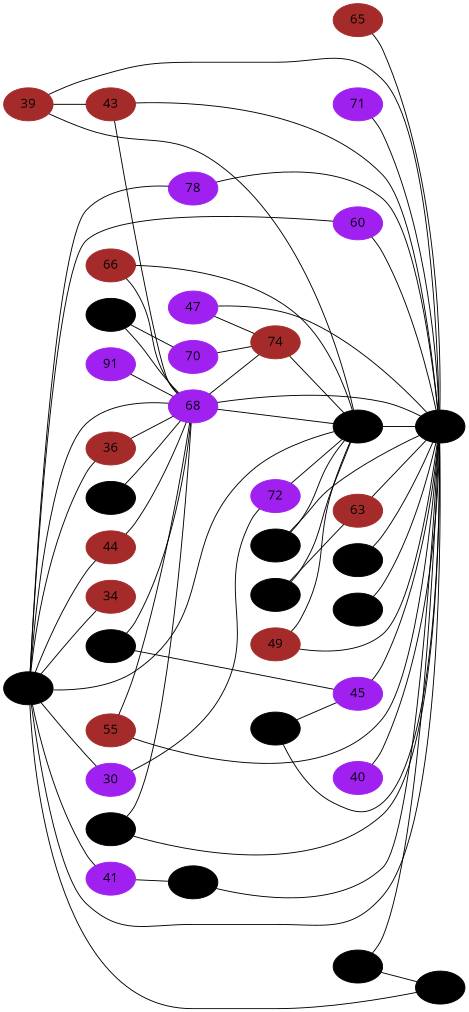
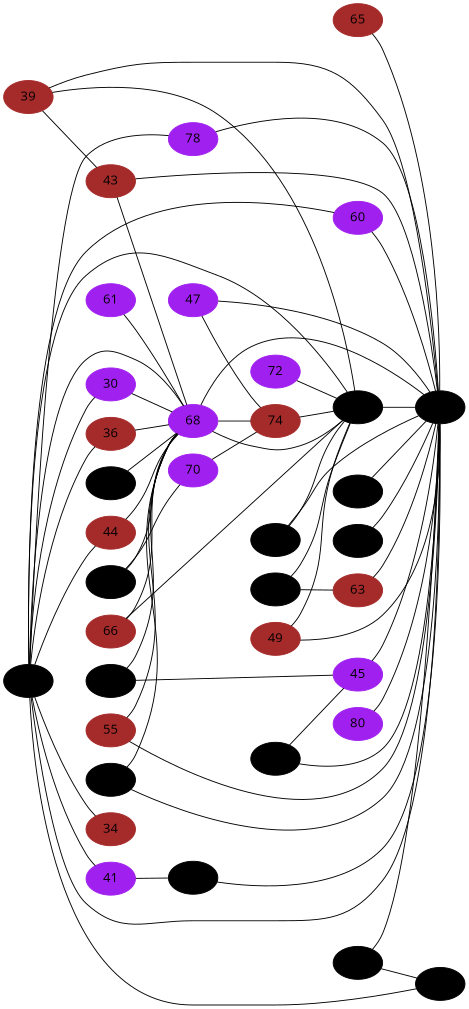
node "71": removed
node "91": label "91" -> "61"
edge "72" -- "30": now "68" -- "30"
node "40": label "40" -> "80"
